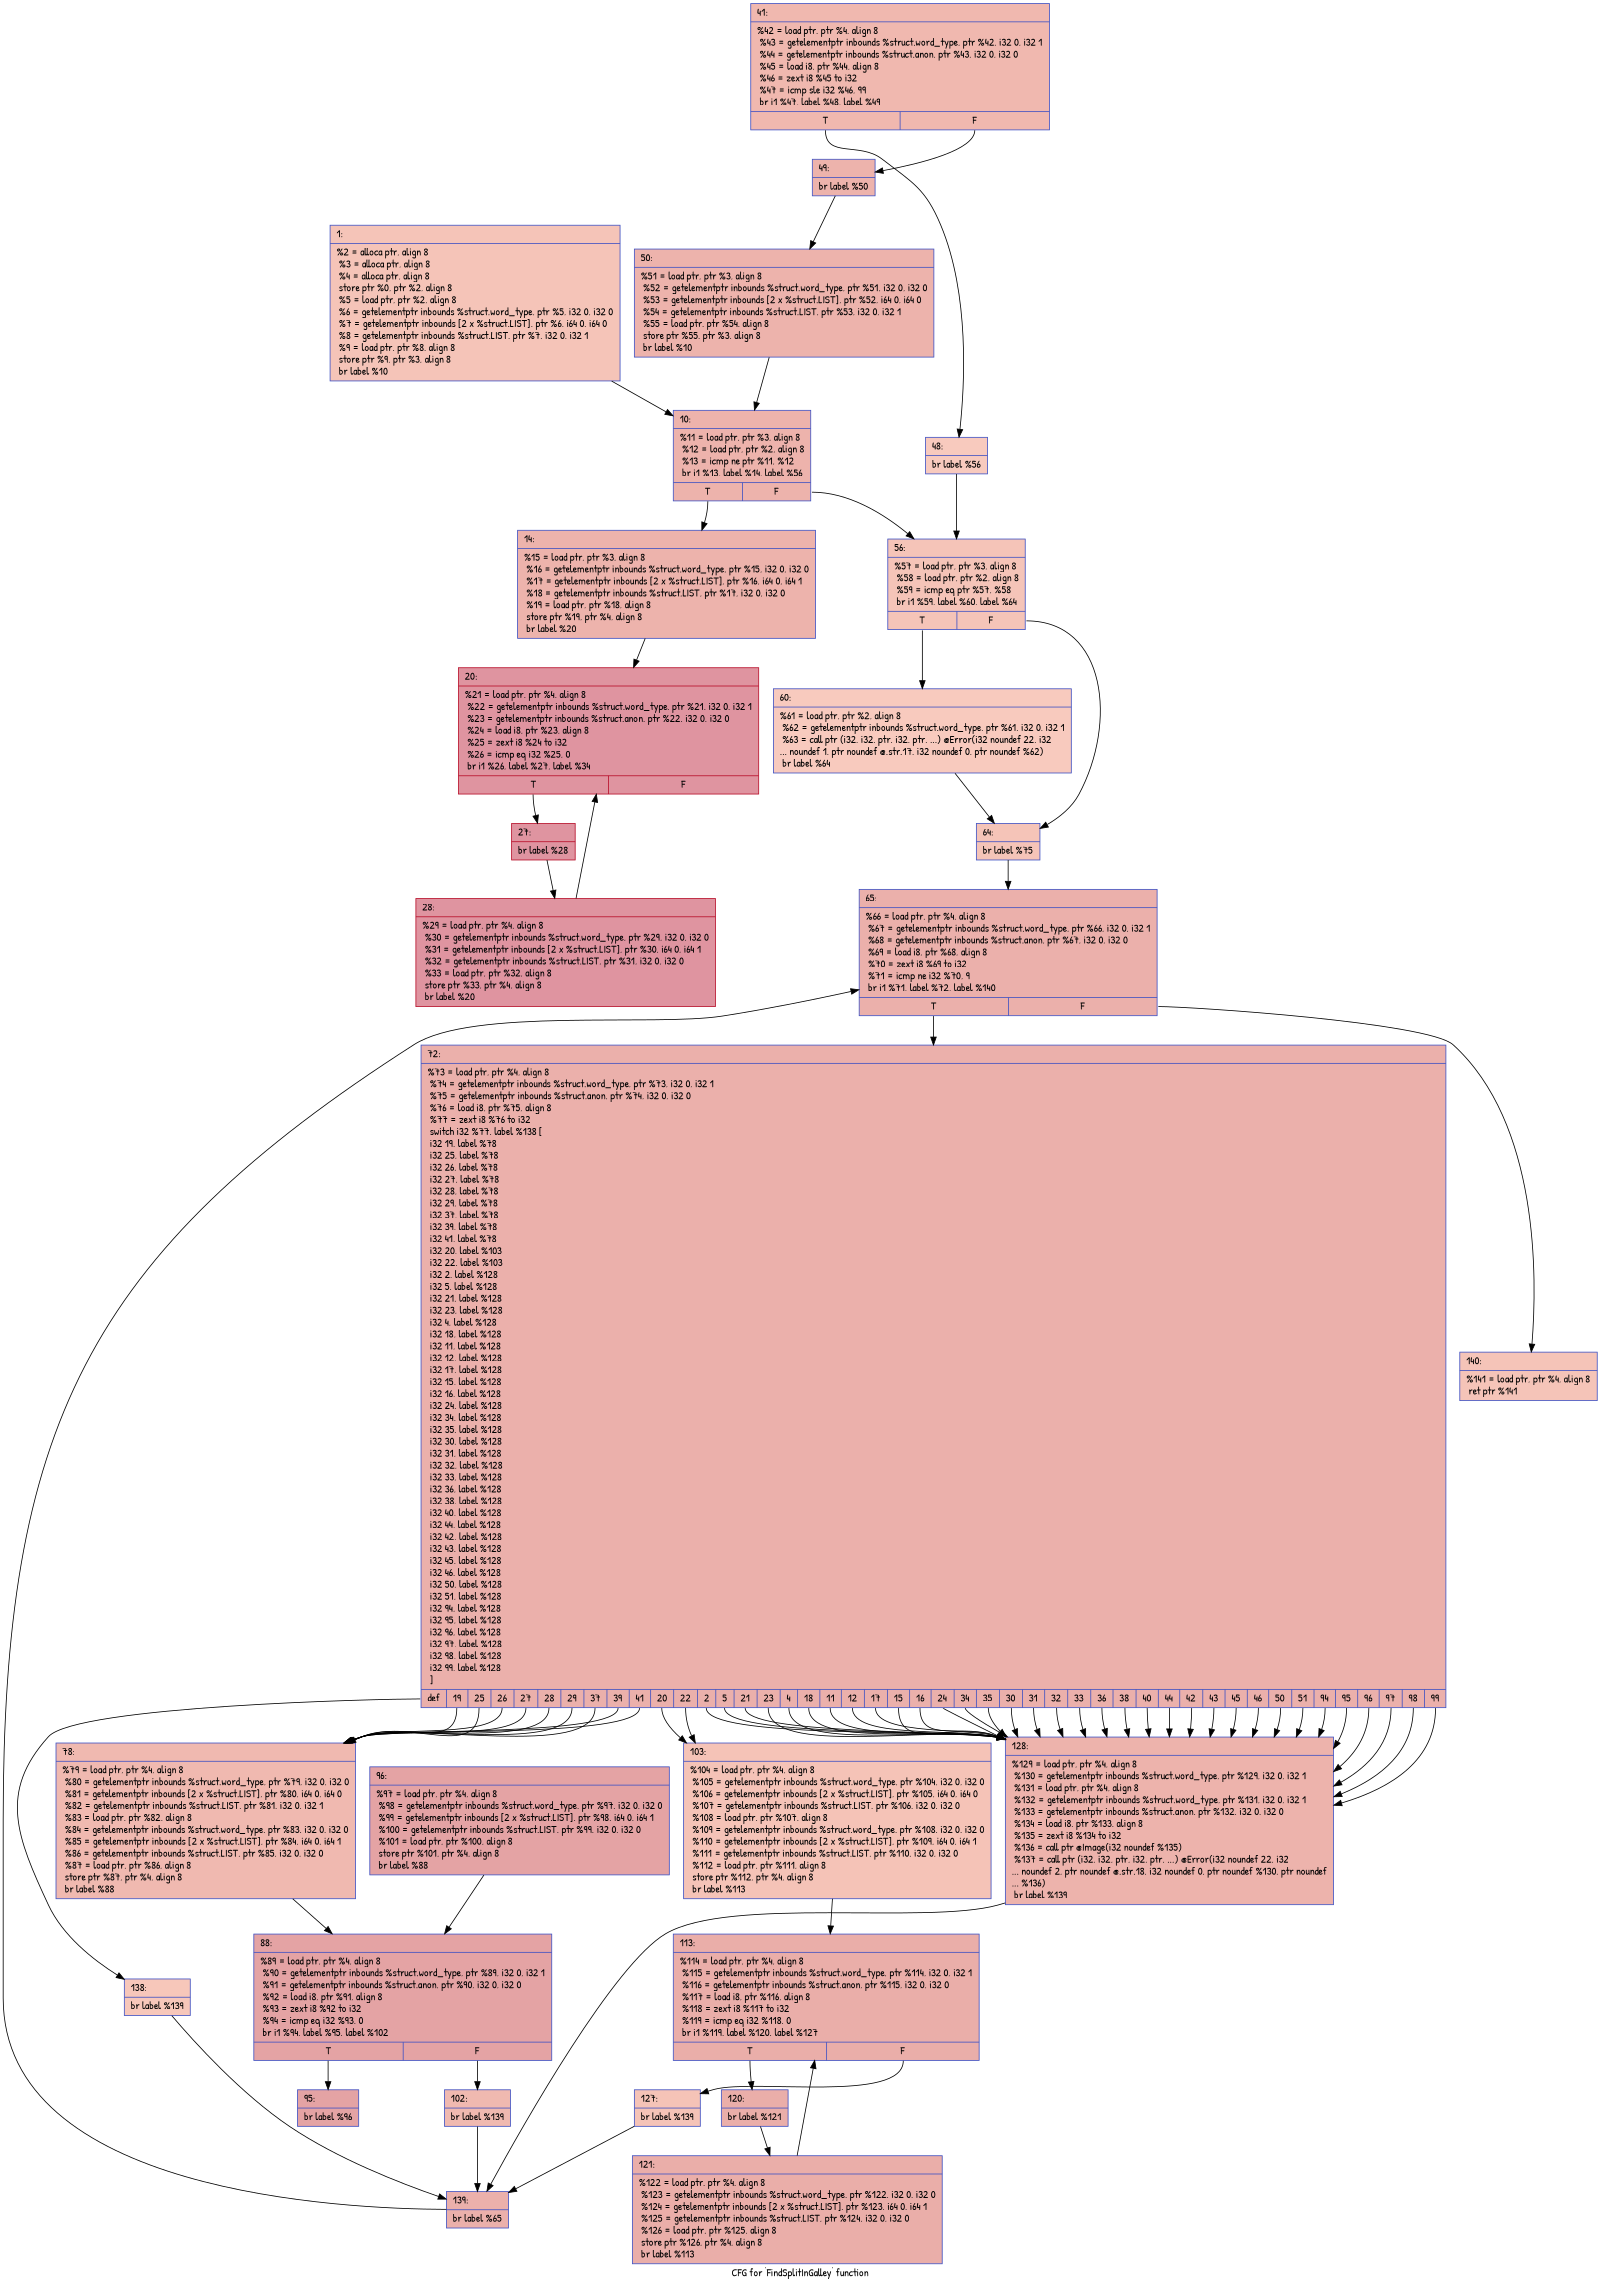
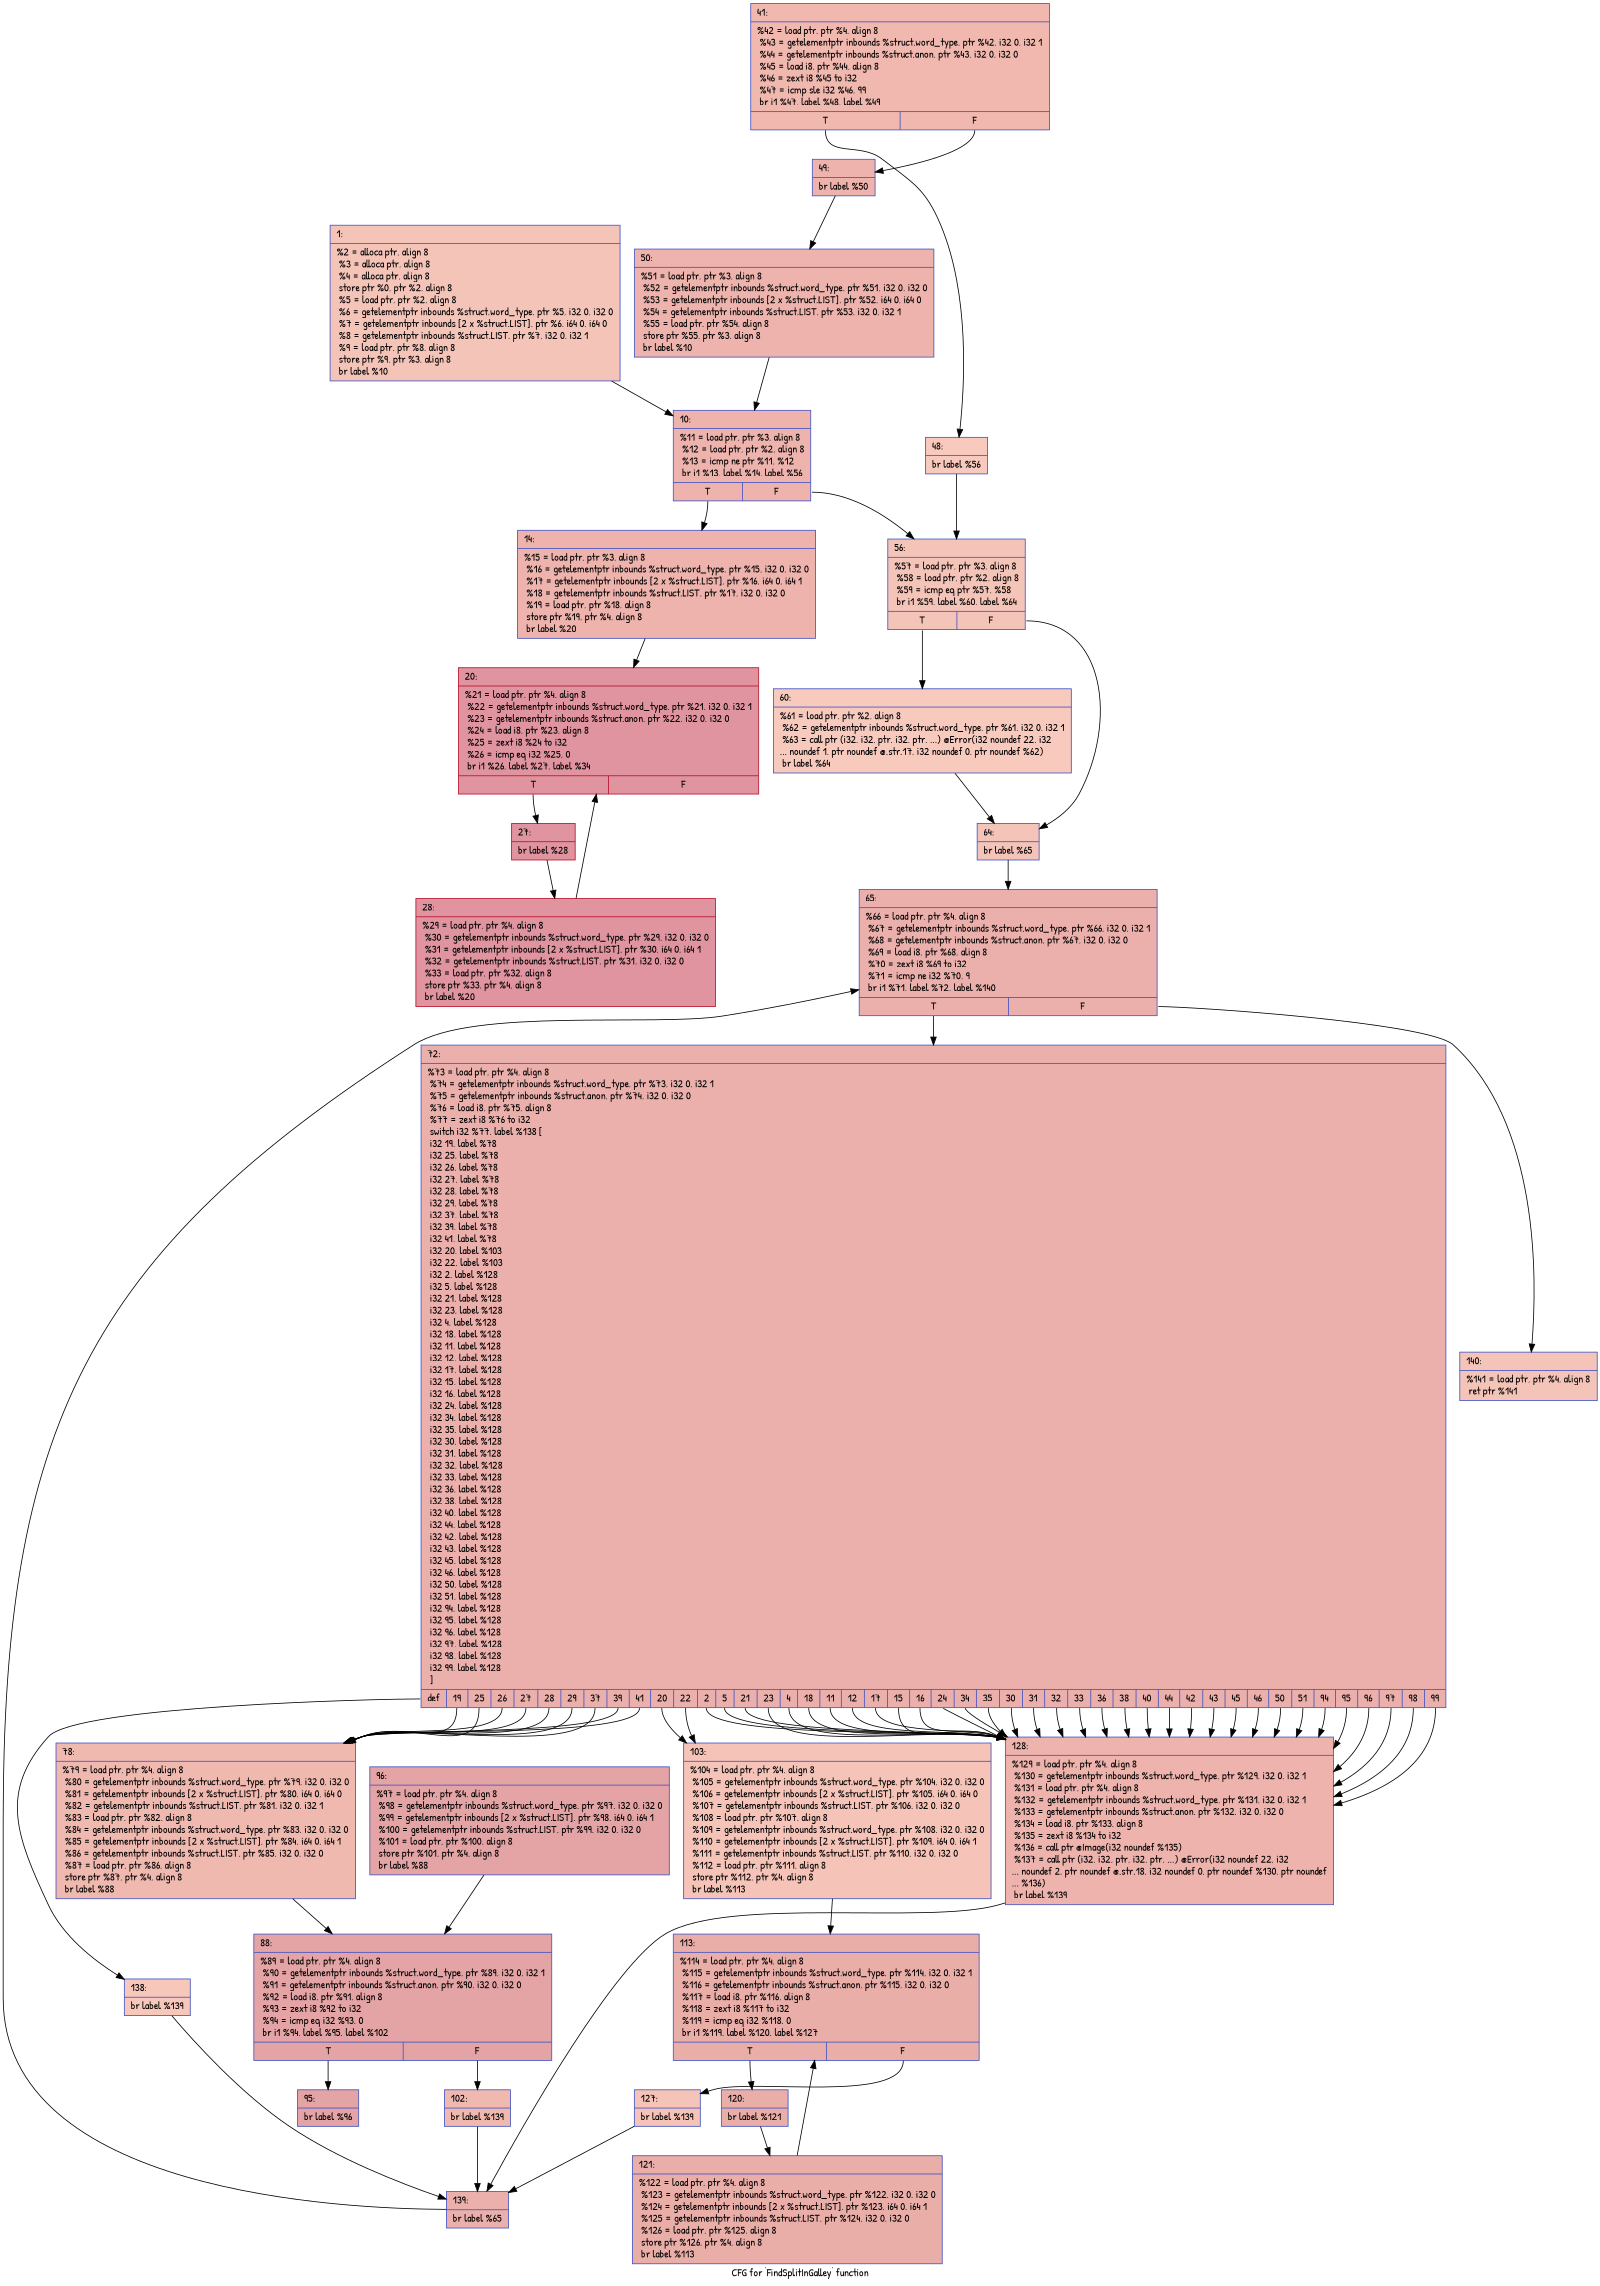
node "64:": text "br label %75" -> "br label %65"
